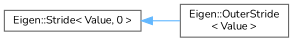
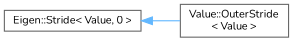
node "Eigen::OuterStride < Value >": label "Eigen::OuterStride < Value >" -> "Value::OuterStride < Value >"
